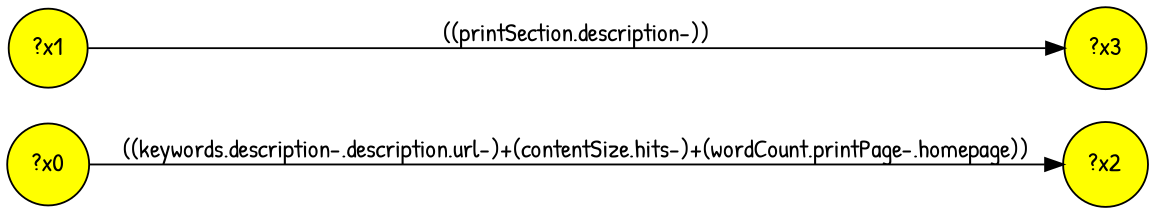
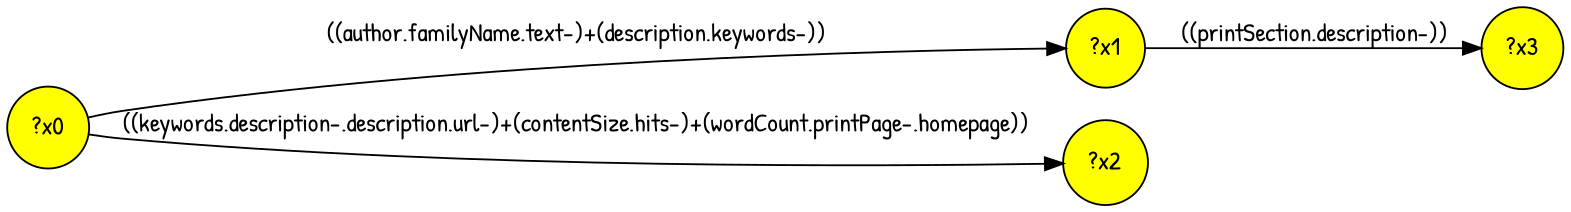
edge "?x0" -> "?x1": added, label "((author.familyName.text-)+(description.keywords-))"
